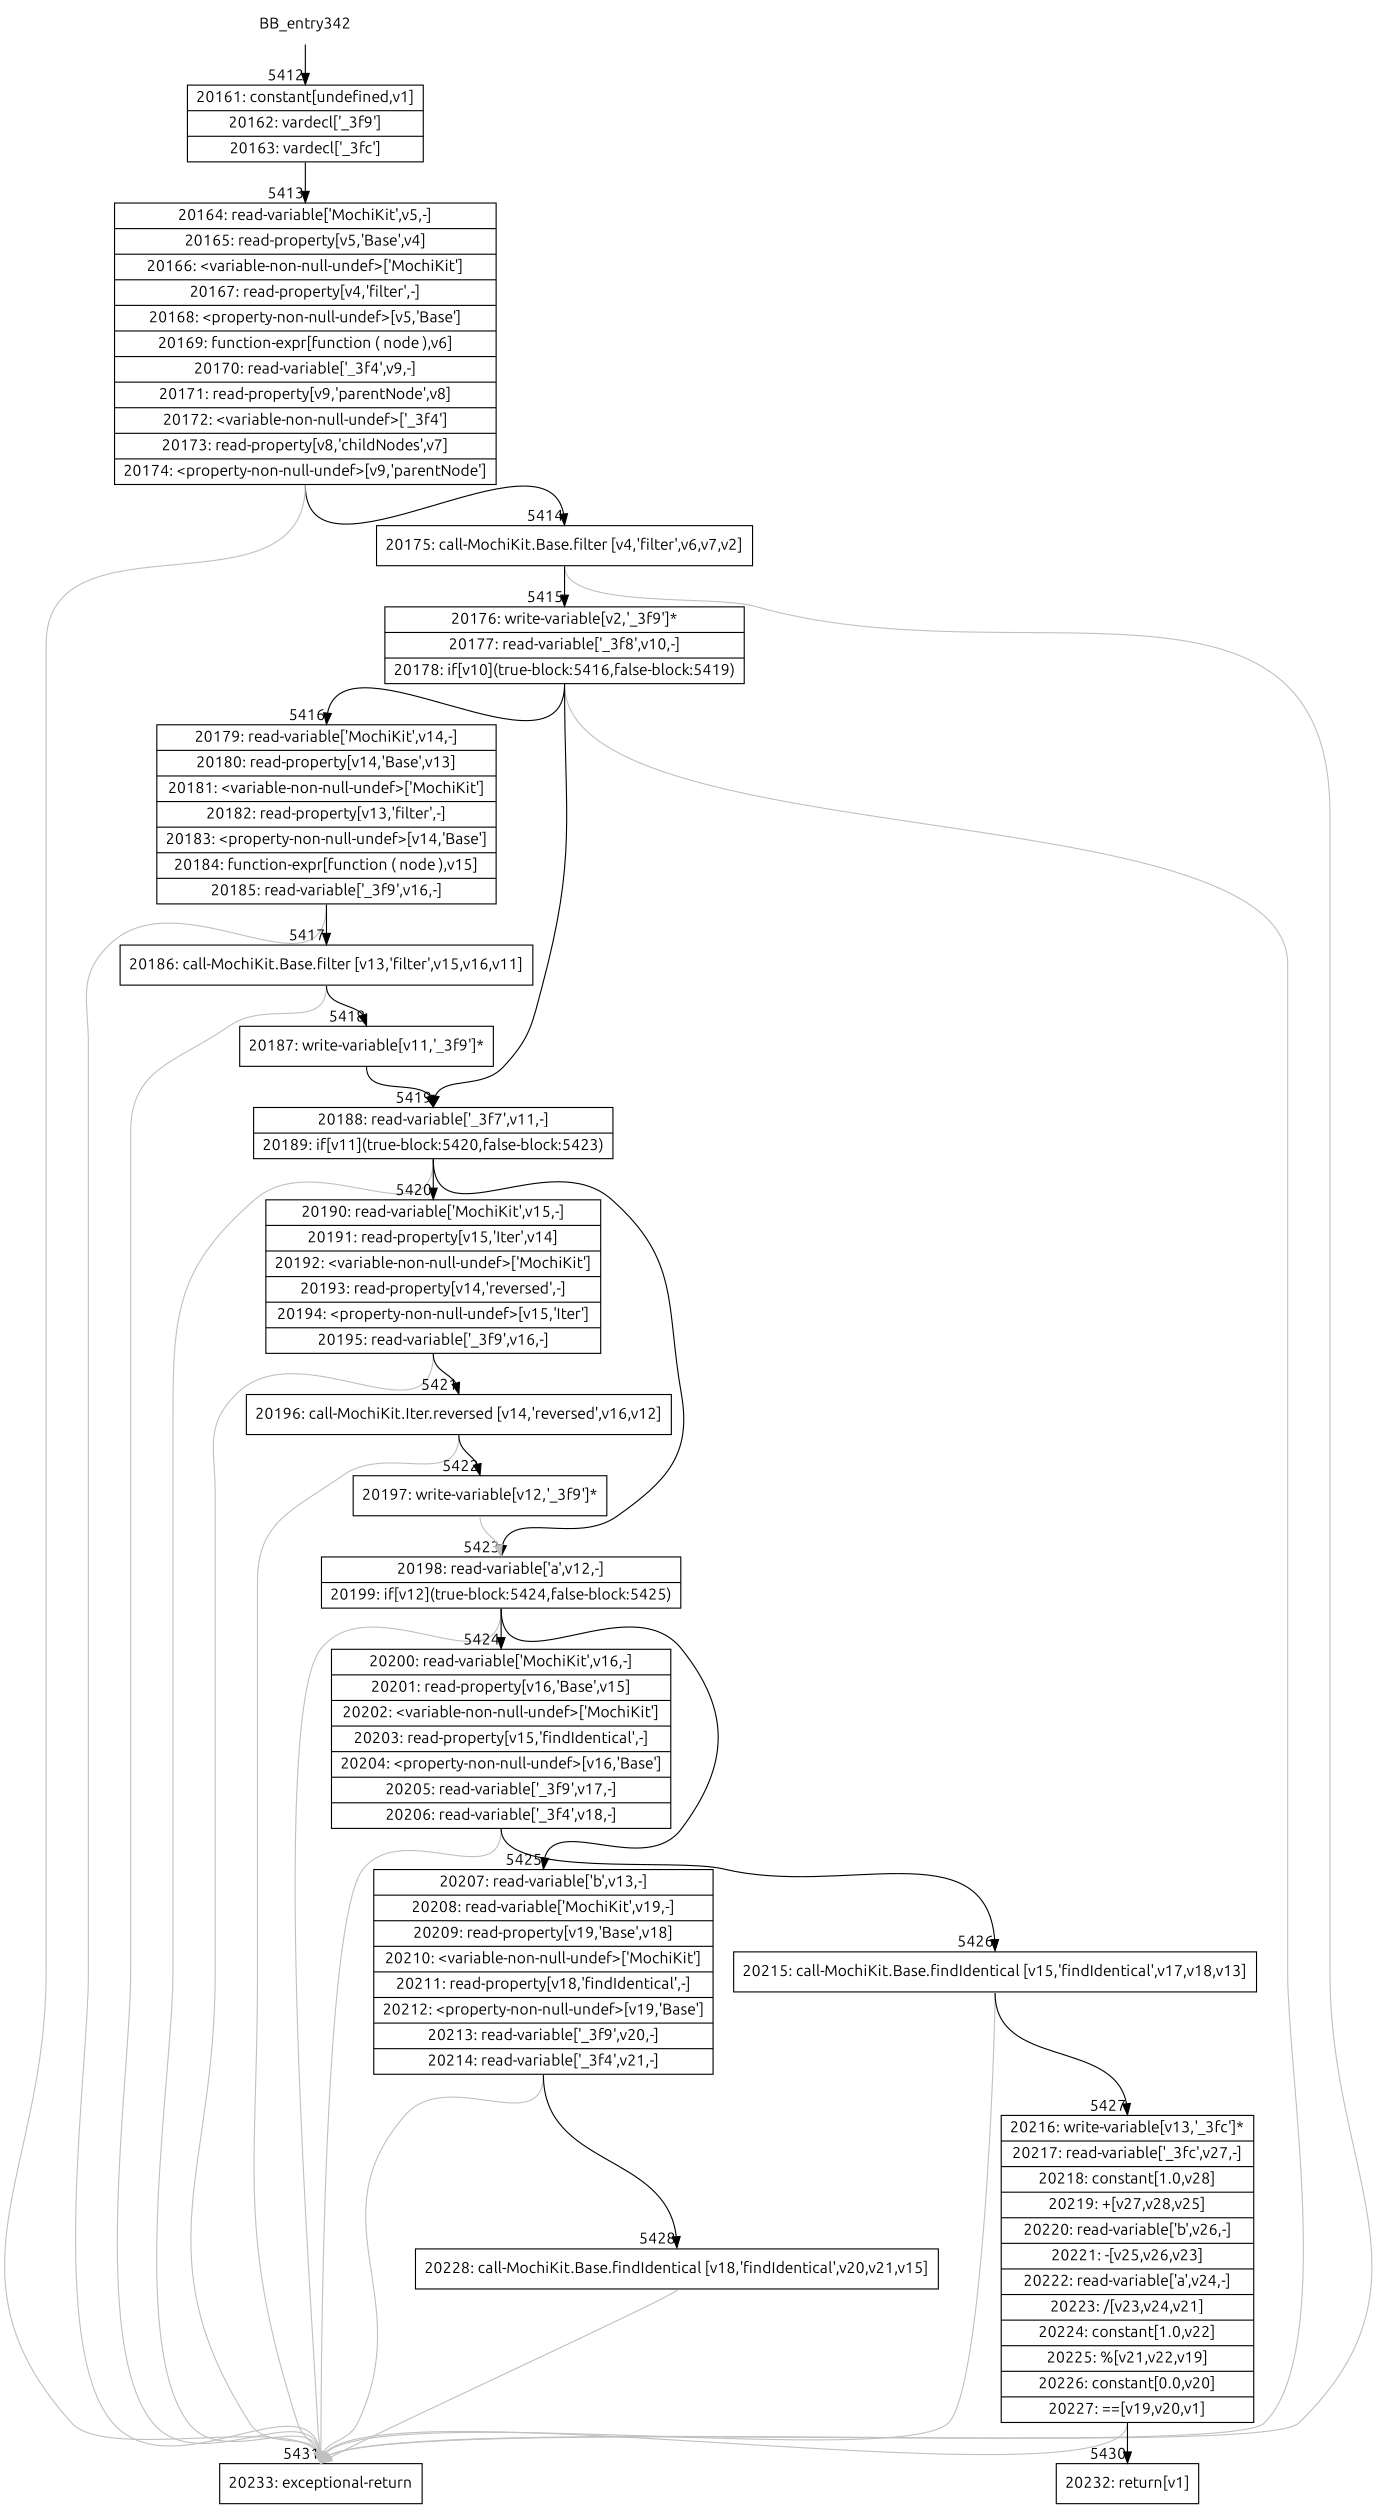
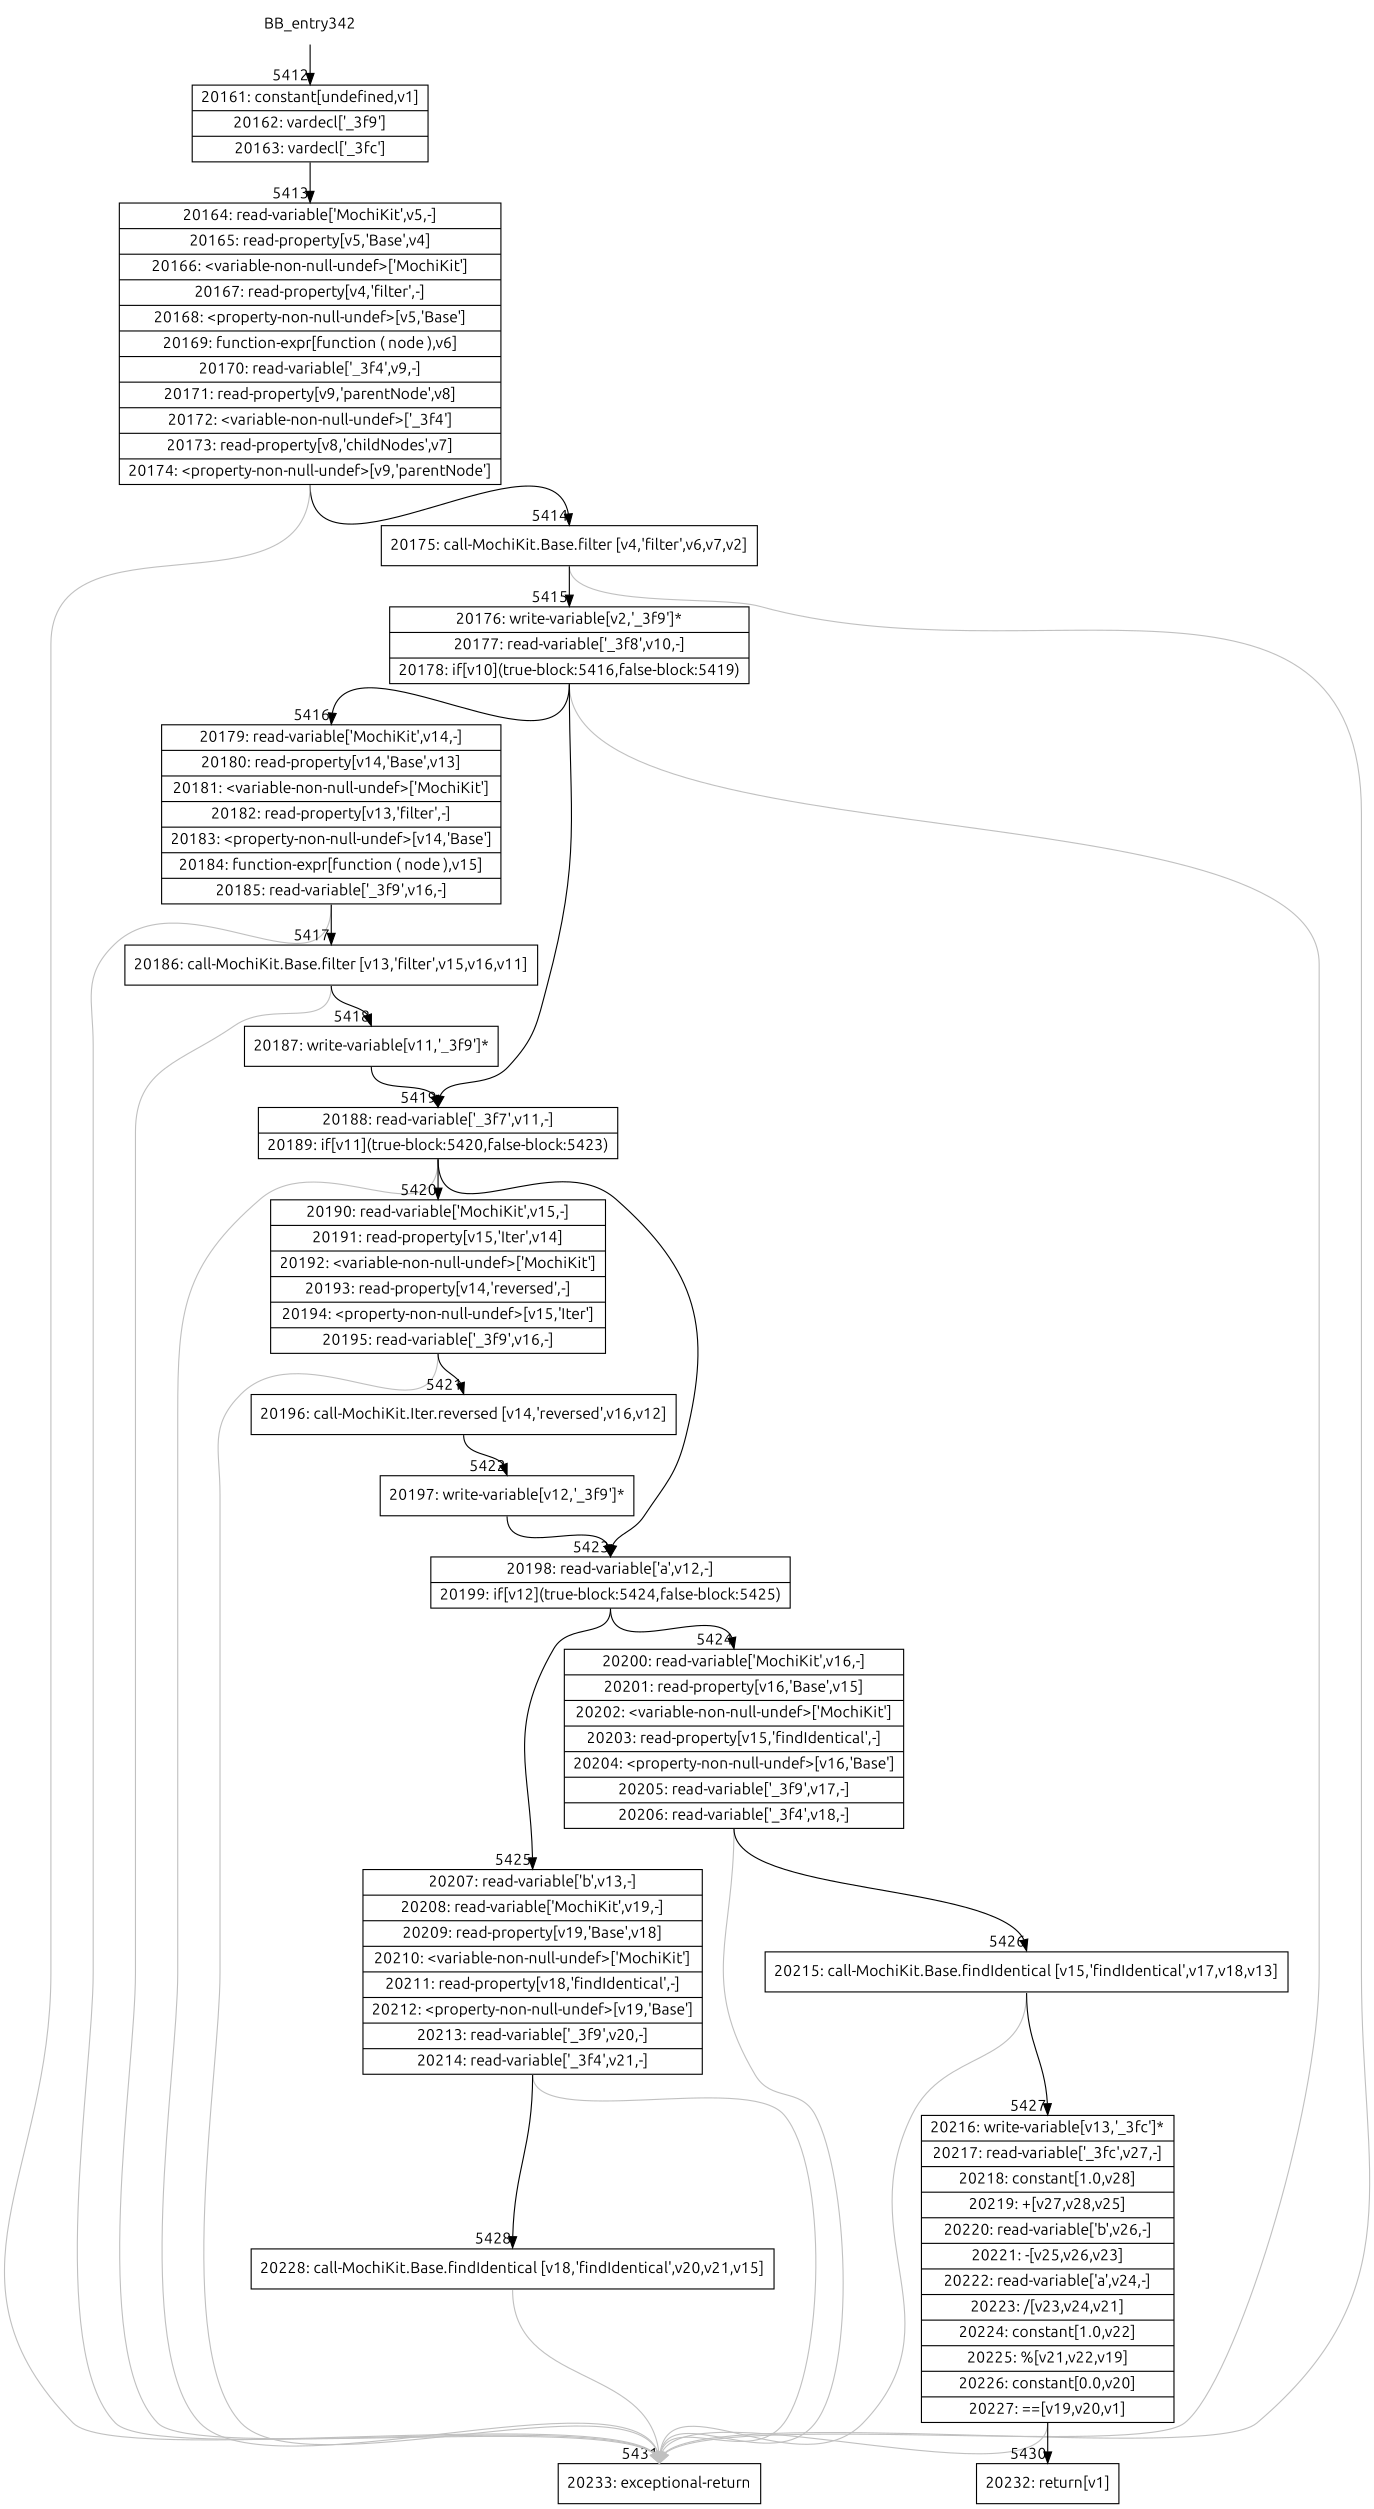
edge "20197: write-variable[v12,'_3f9']*" -> "20198: read-variable['a',v12,-]": color gray -> black
edge "20196: call-MochiKit.Iter.reversed [v14,'reversed',v16,v12]" -> "20233: exceptional-return": removed
edge "20198: read-variable['a',v12,-]" -> "20233: exceptional-return": removed
